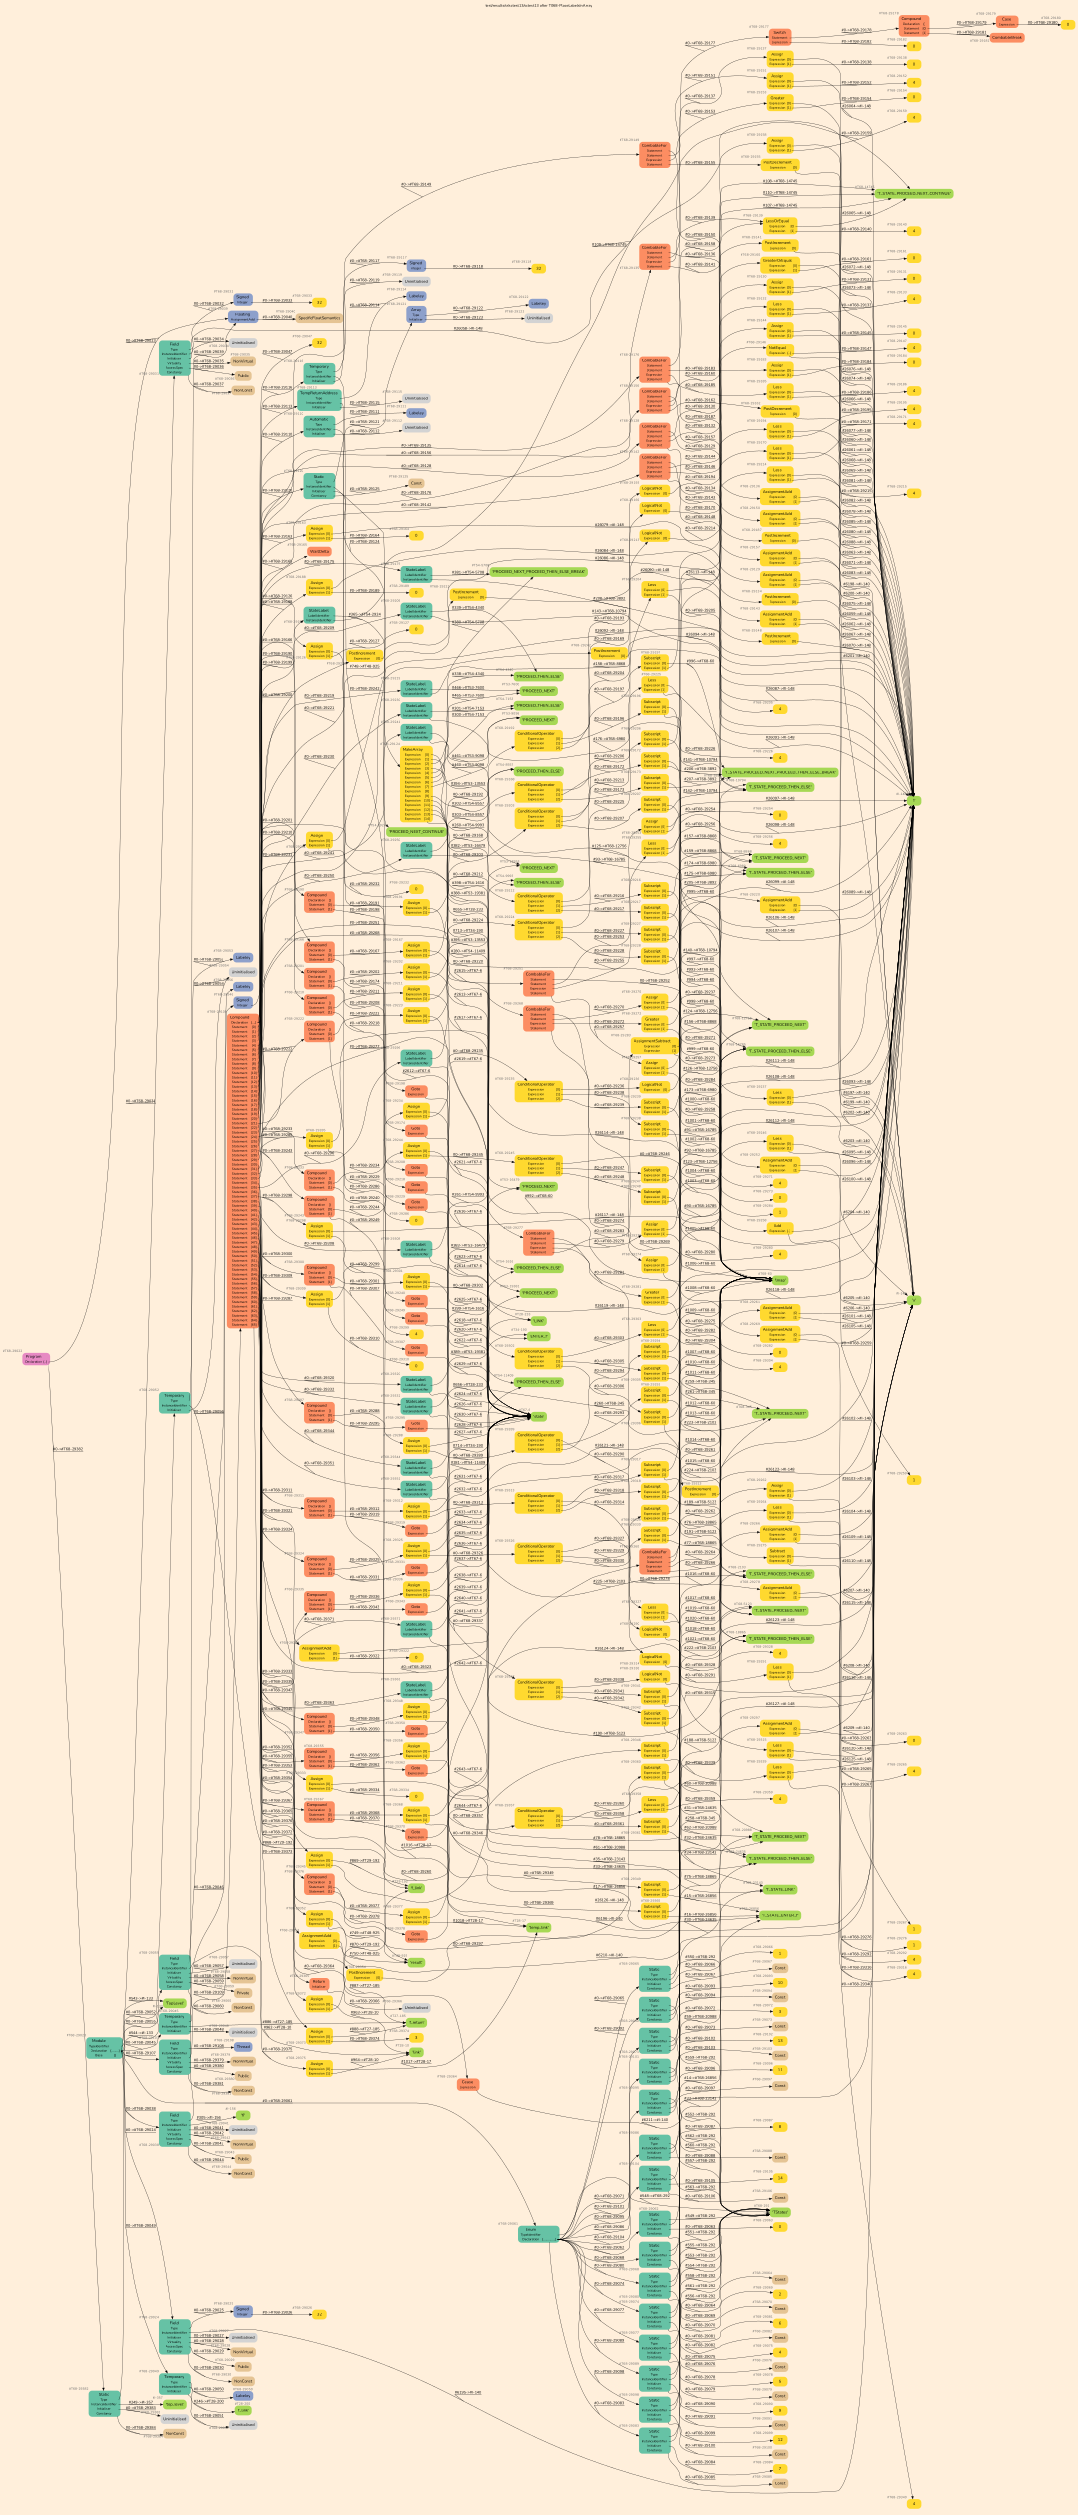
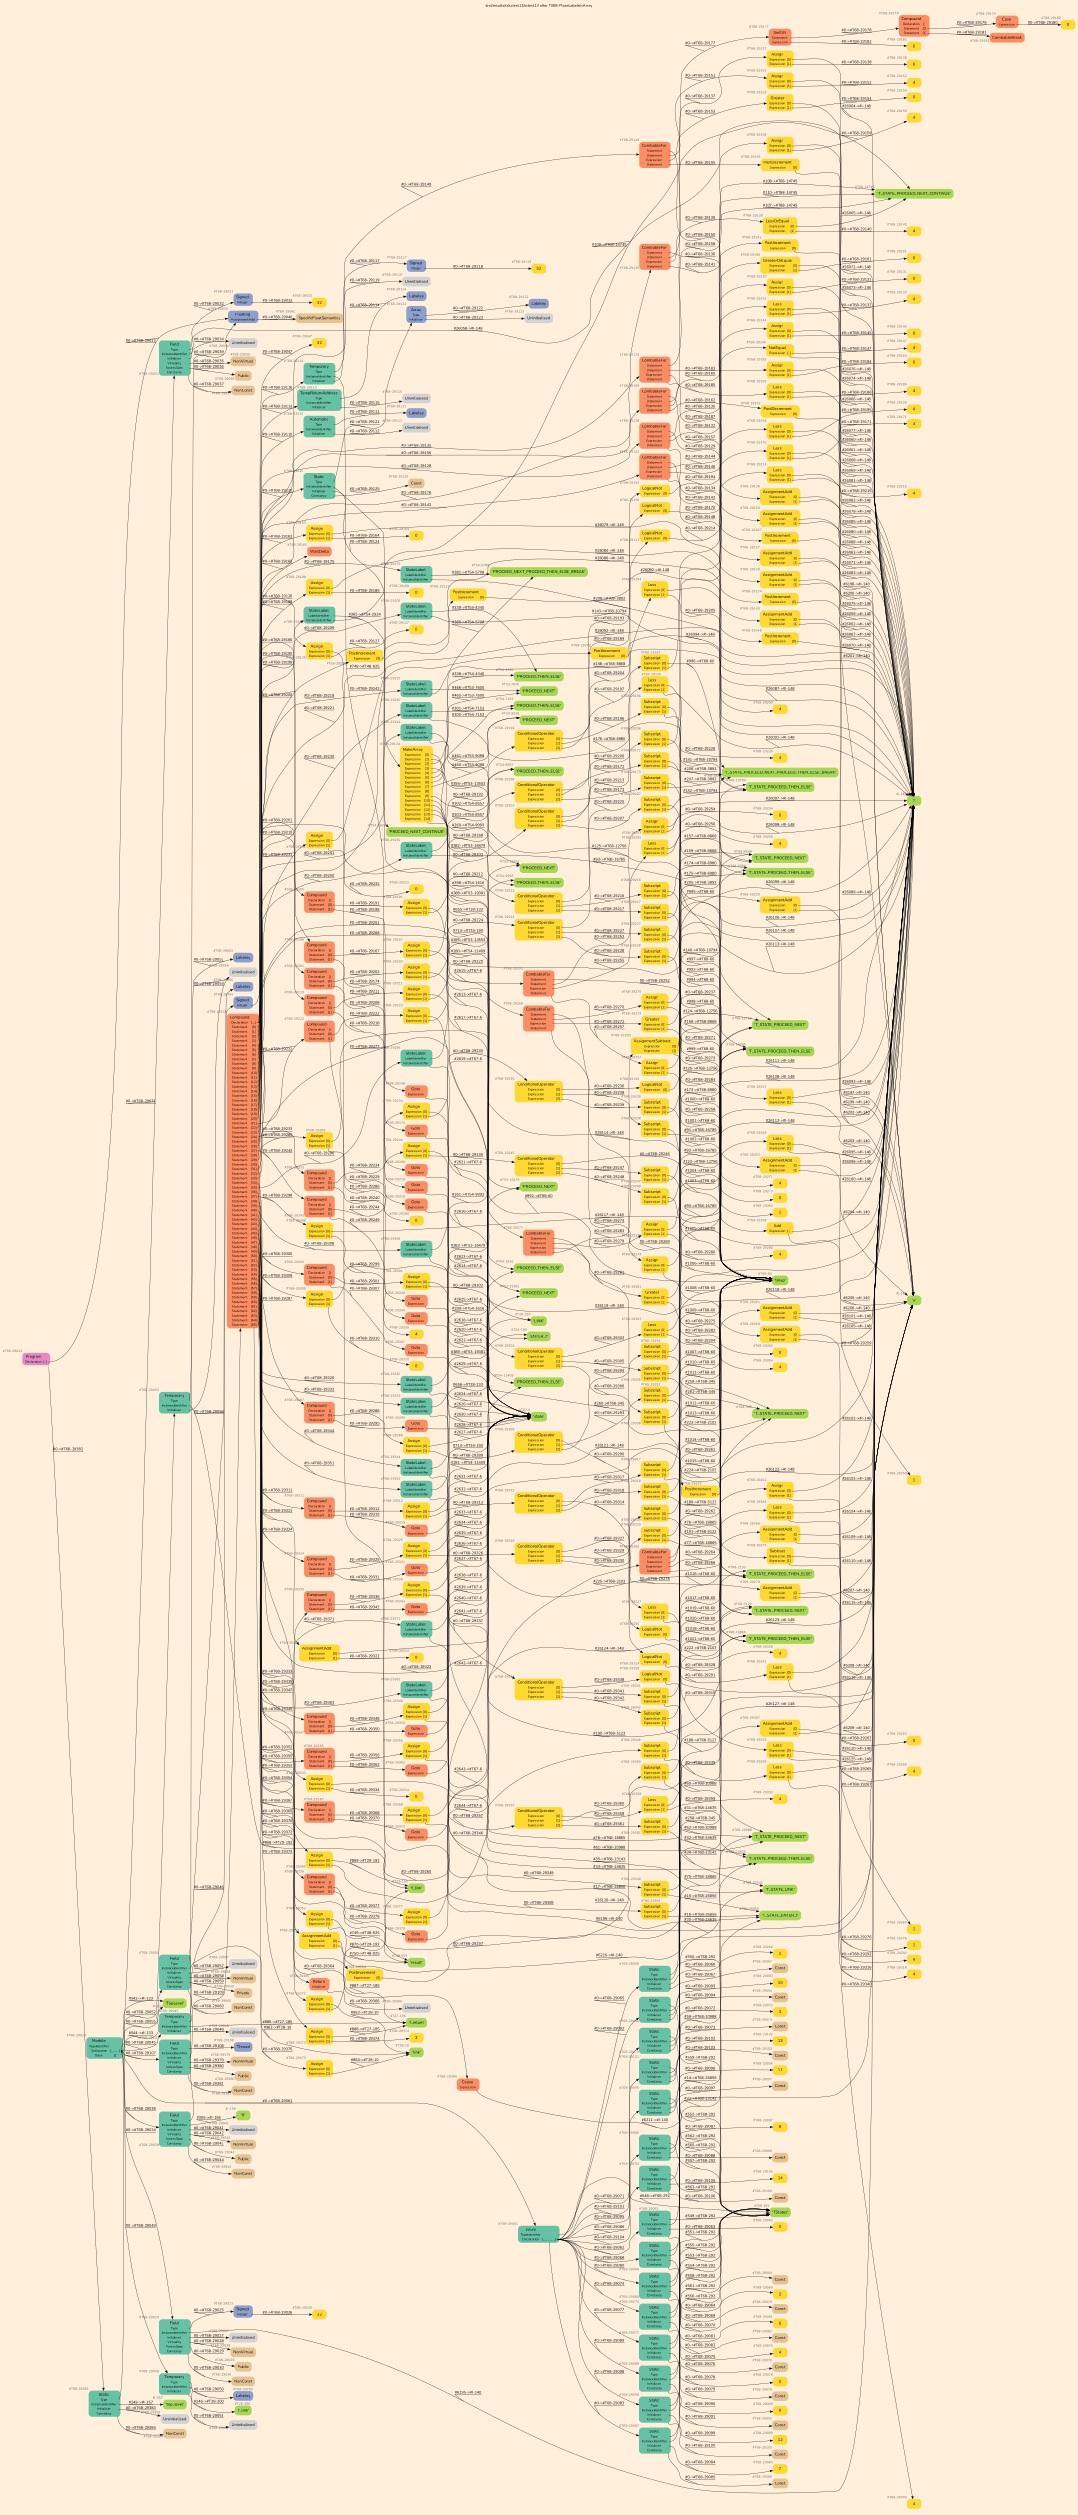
edge "AssignmentSubtract" -> "LessOrEqual": now "AssignmentSubtract" -> "'i'"
edge "Automatic" -> "'state'": removed, label "#2612->#T67-6"
node "'temp_link'": removed
